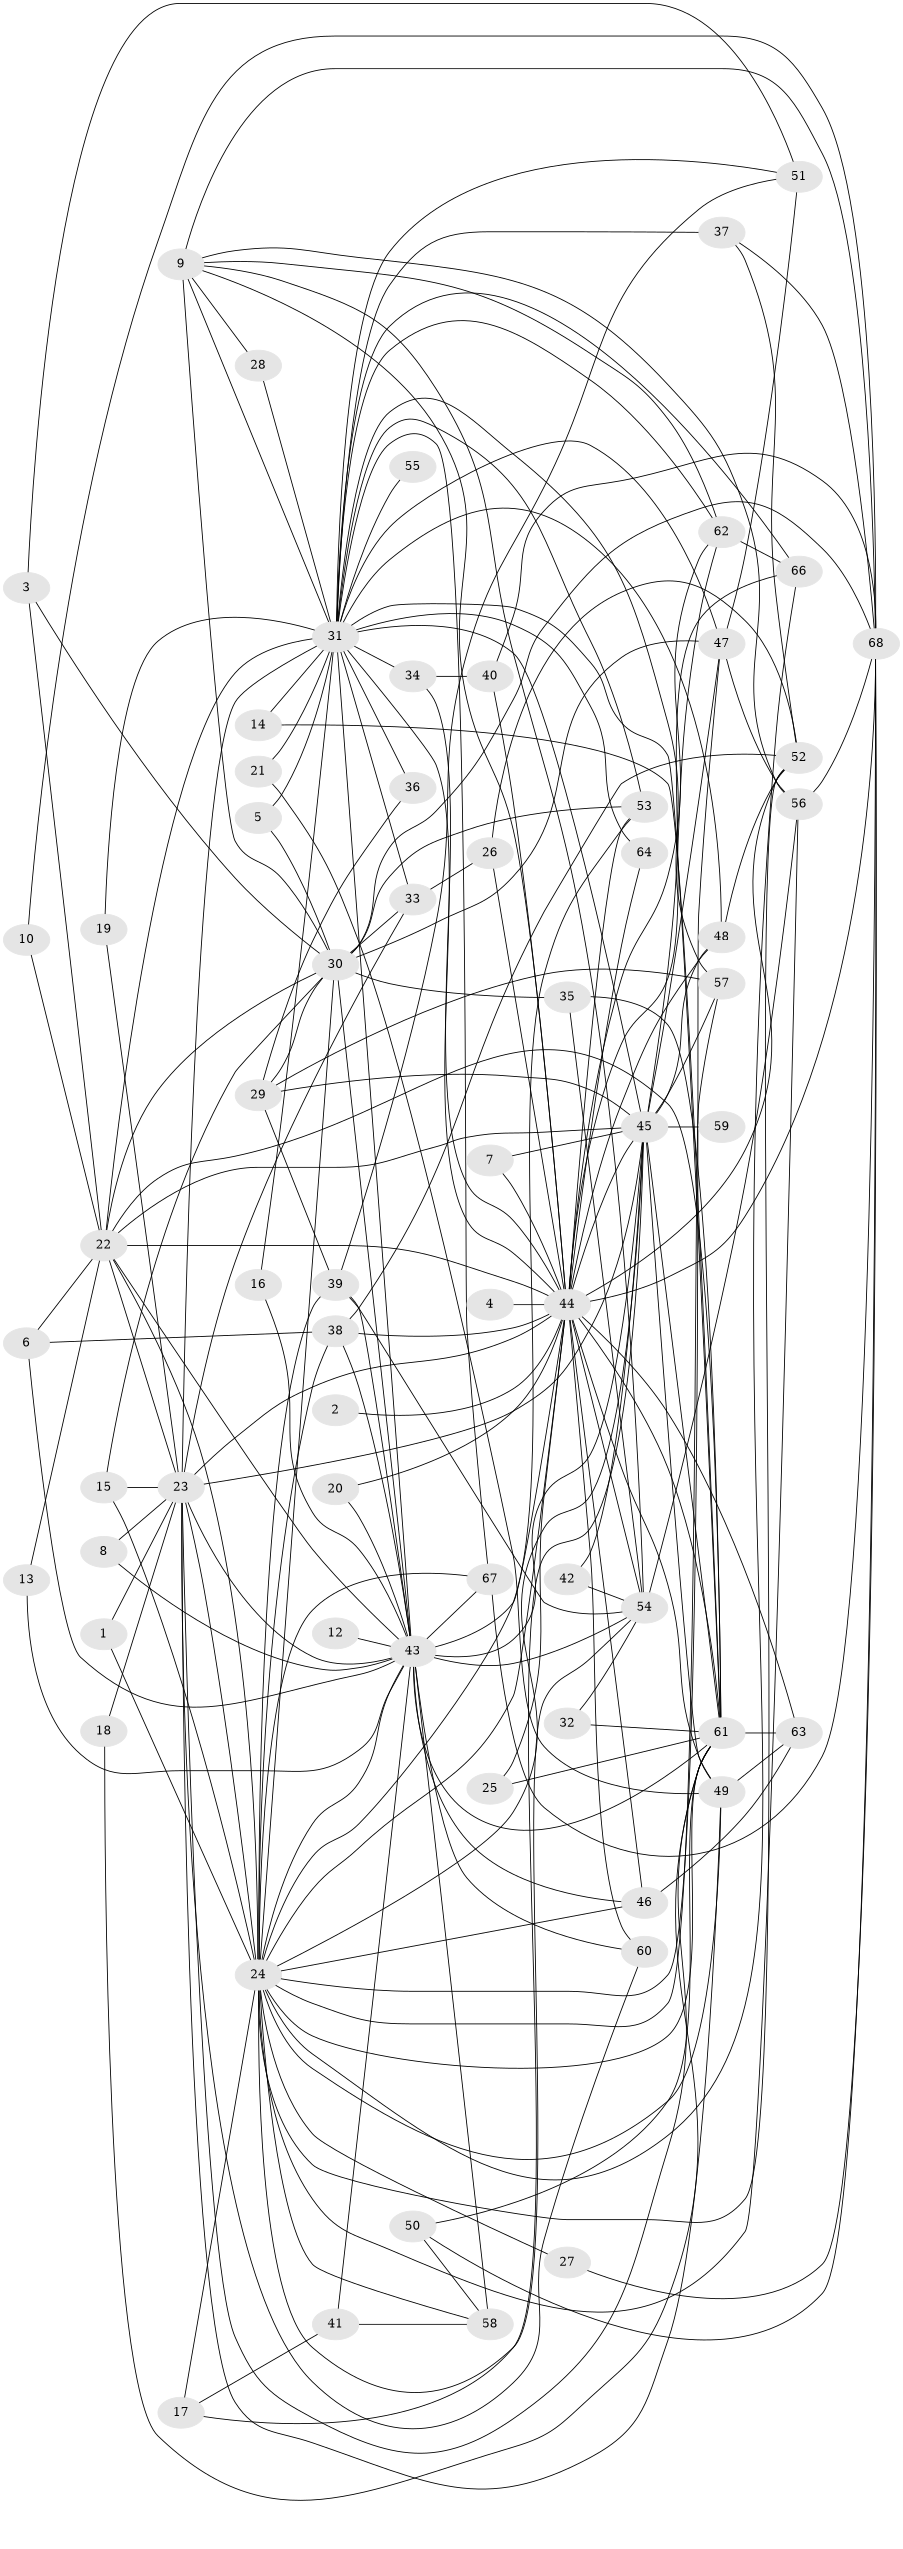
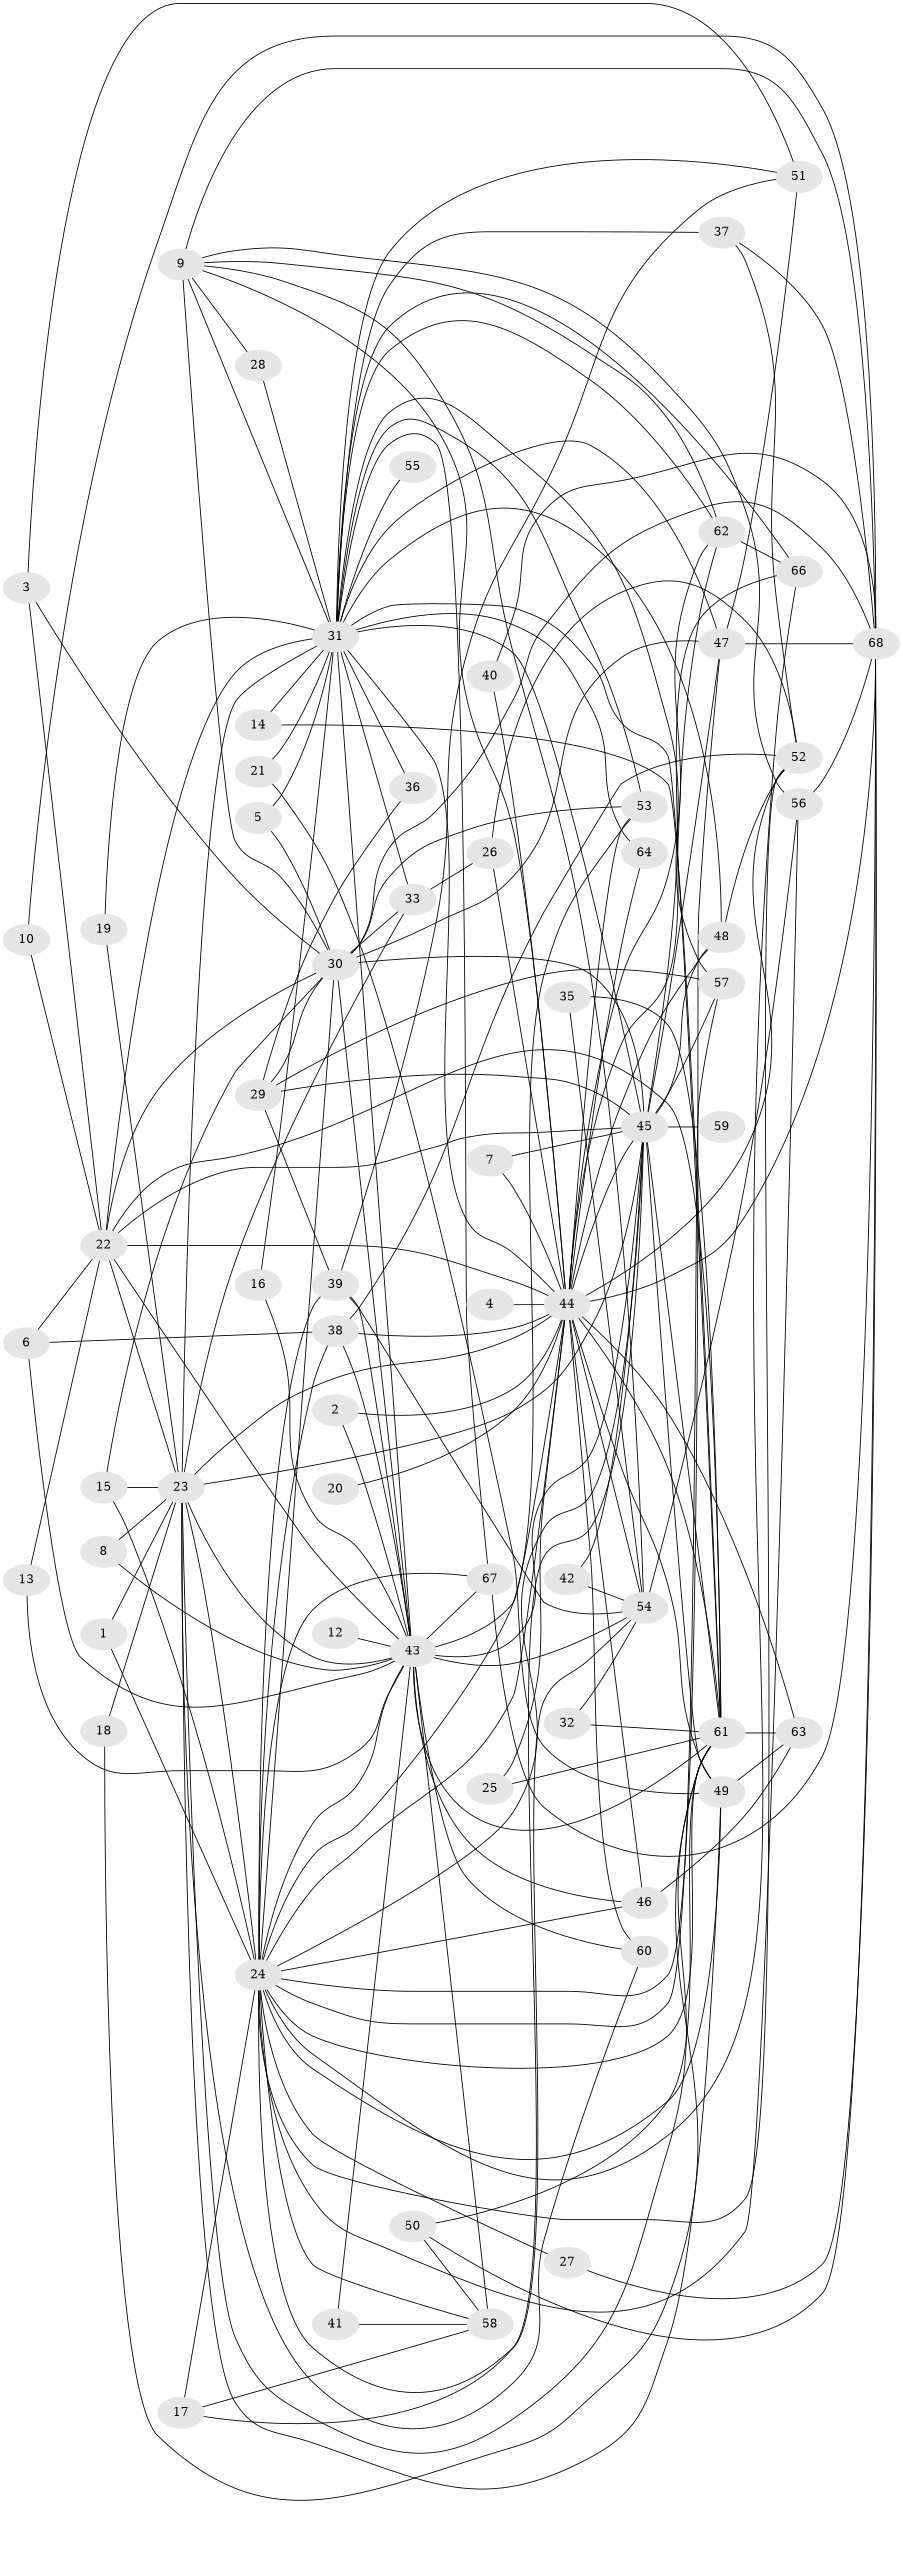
node "34": removed
edge "47" -- "56": now "47" -- "68"
edge "30" -- "35": now "30" -- "45"
edge "20" -- "43": now "2" -- "43"
edge "22" -- "24": removed
edge "41" -- "17": now "58" -- "17"
